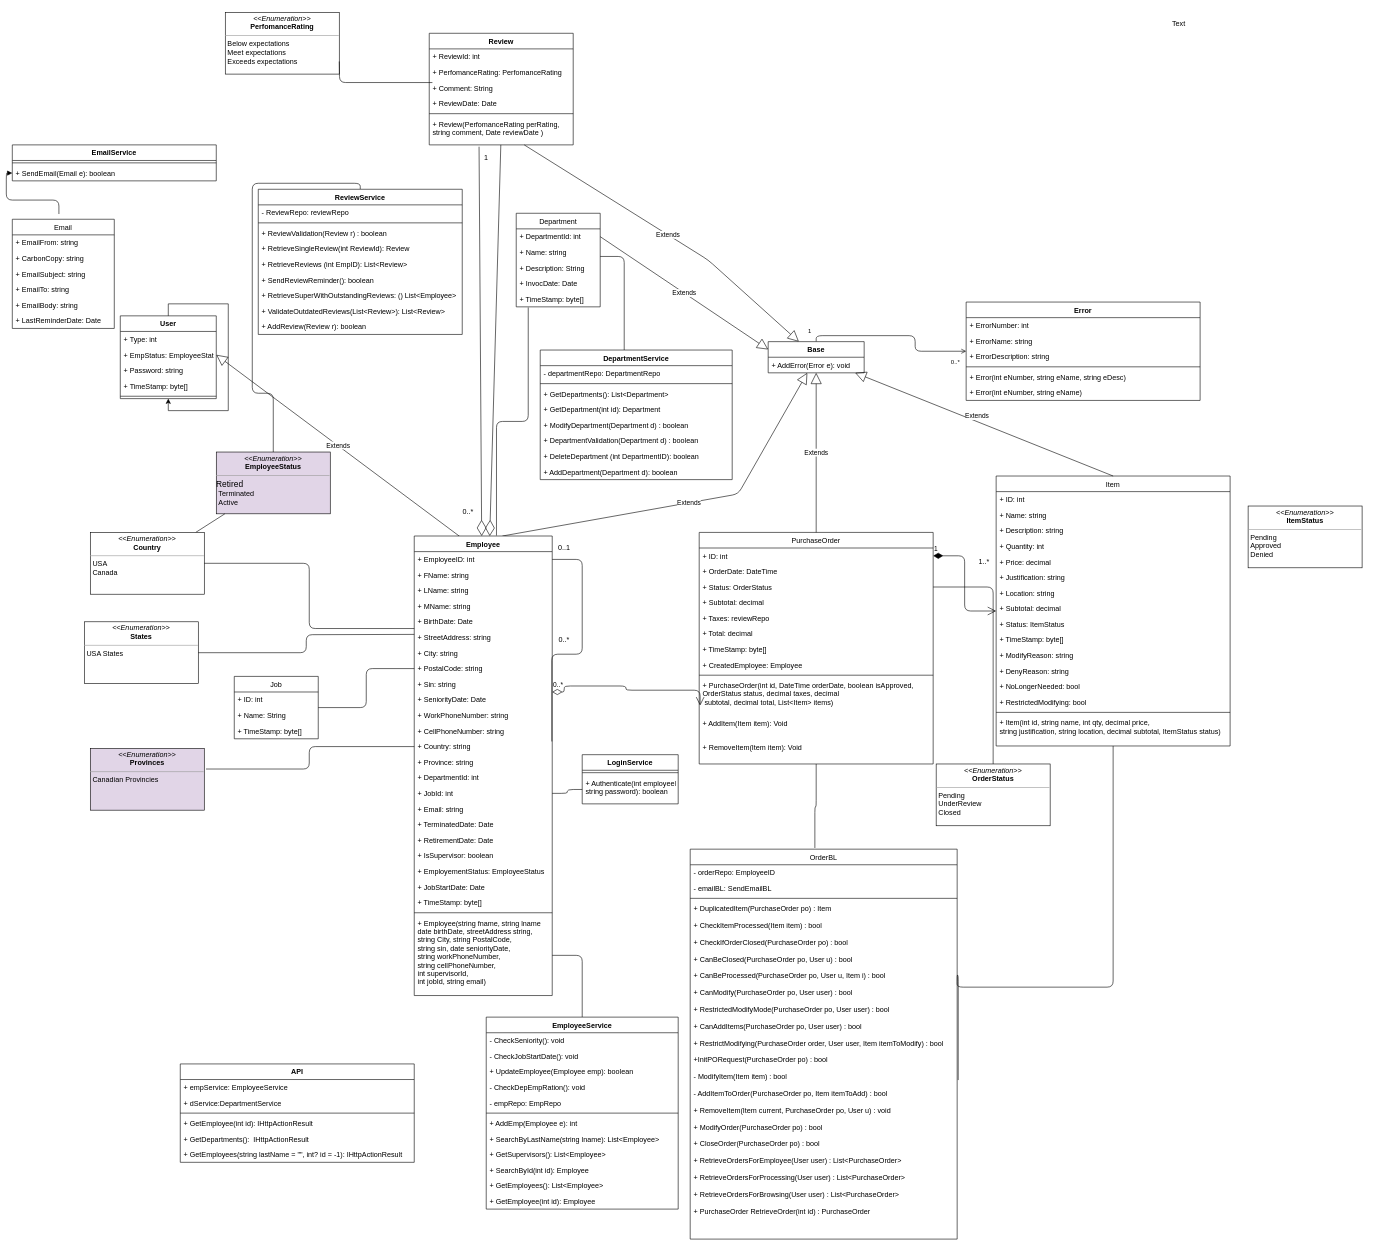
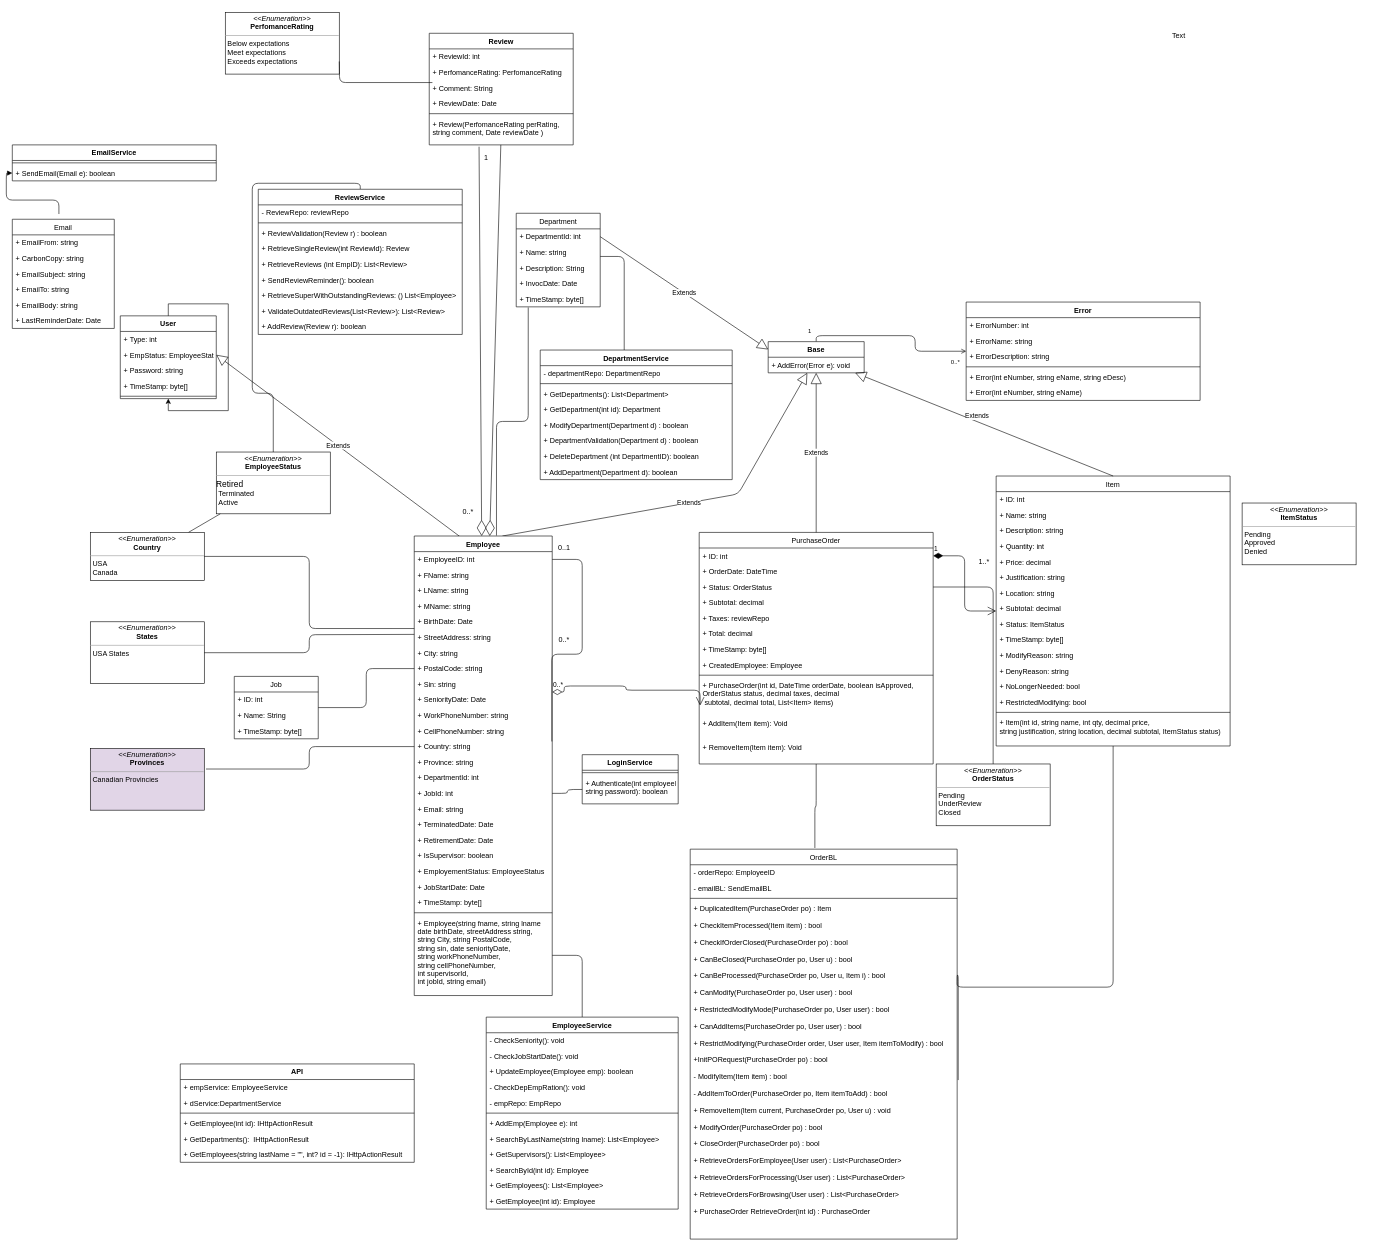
node "Text": moved (1179, 24) -> (1179, 36)
edge "+ Review(PerfomanceRating perRating, string comment, Date reviewDate )" -> "Base": removed, label "Extends"
node "<<Enumeration>> EmployeeStatus RetiredTerminated Active": fillcolor #e1d5e7 -> #ffffff
node "<<Enumeration>> ItemStatus Pending Approved Denied": moved (1305, 537) -> (1299, 534)
node "<<Enumeration>> Country USA Canada": size 114x62 -> 114x48
node "<<Enumeration>> States USA States": moved (141, 653) -> (147, 653)
